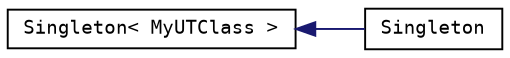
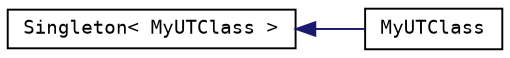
node "Singleton": label "Singleton" -> "MyUTClass"
